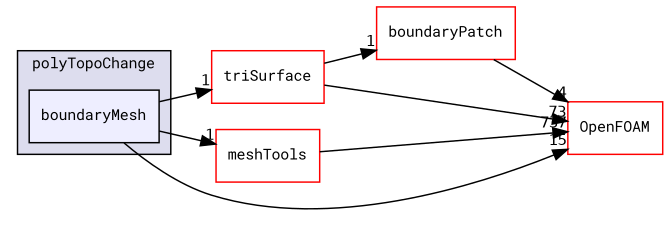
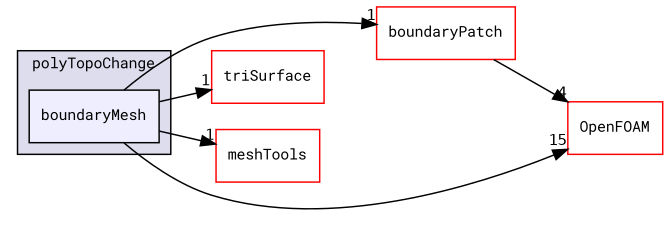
edge "triSurface" -> "boundaryPatch": now "boundaryMesh" -> "boundaryPatch"
edge "triSurface" -> "OpenFOAM": removed
edge "meshTools" -> "OpenFOAM": removed
